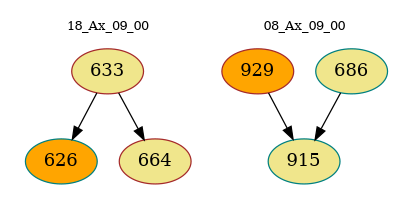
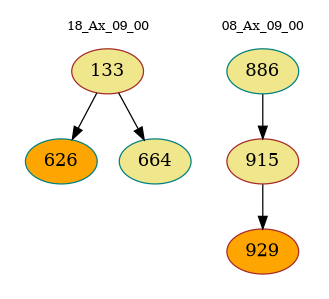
node "633": label "633" -> "133"
node "686": label "686" -> "886"
edge "929" -> "915": reversed
node "664": color brown -> teal
node "915": color teal -> brown
